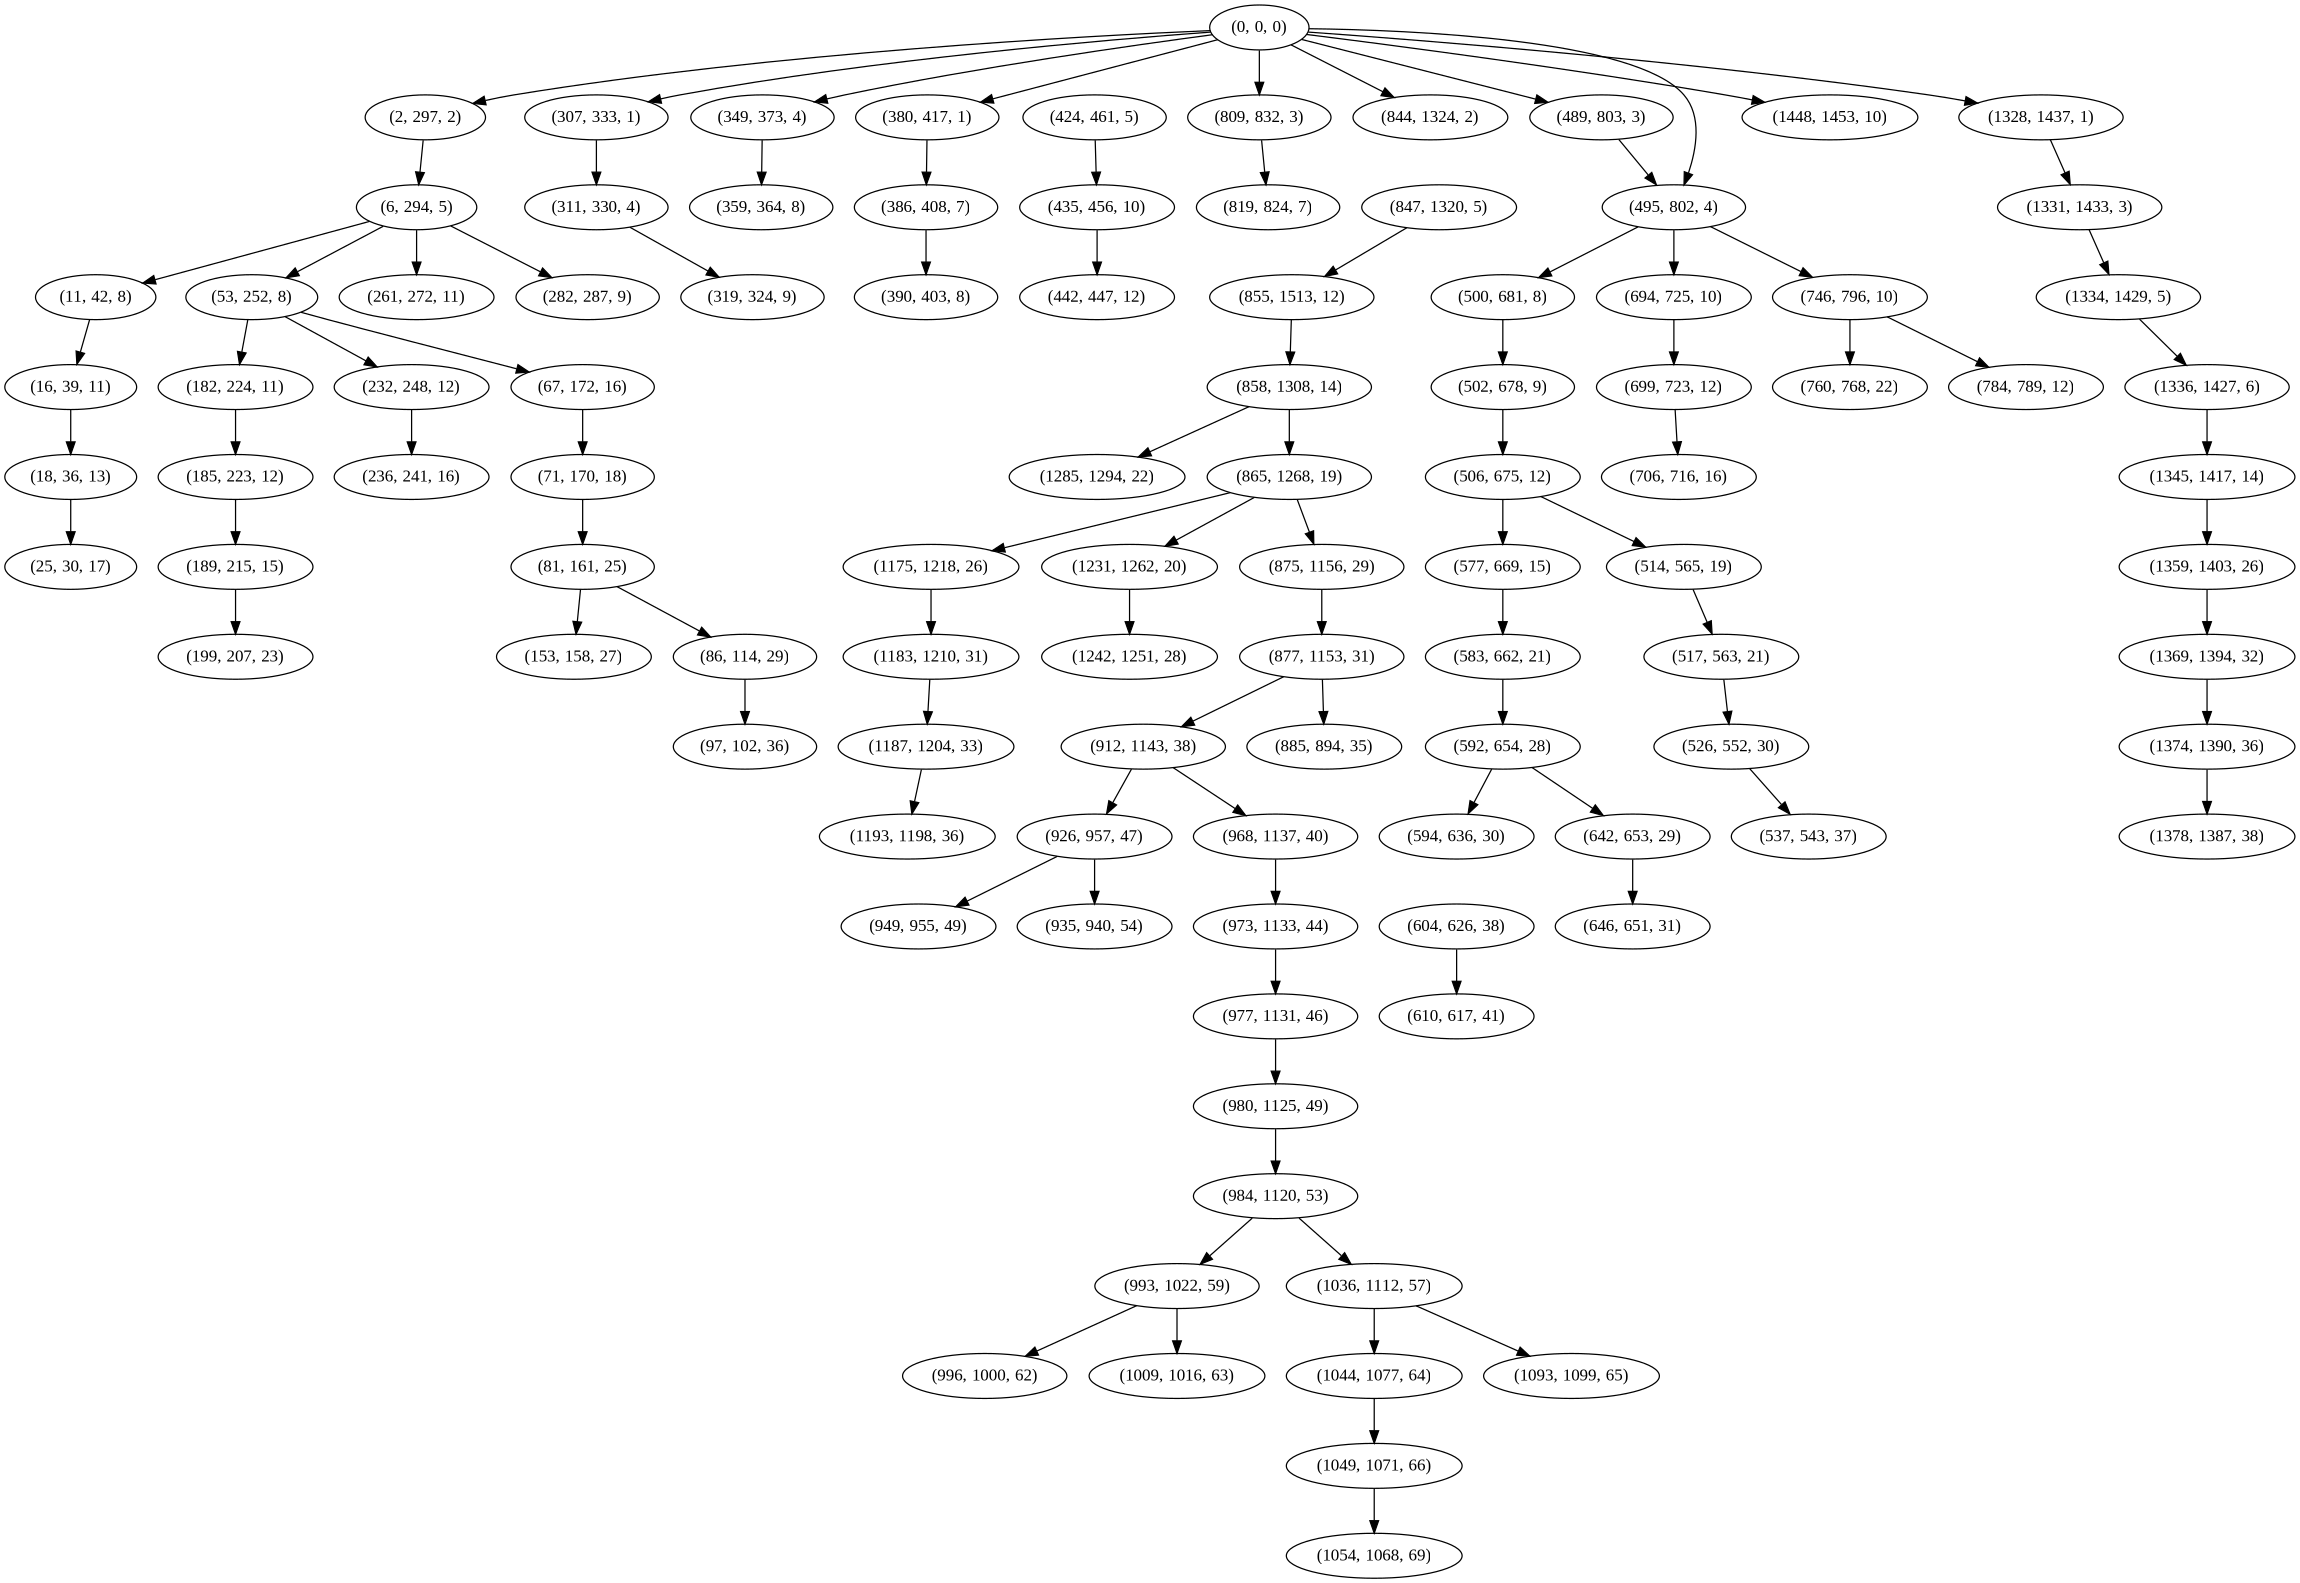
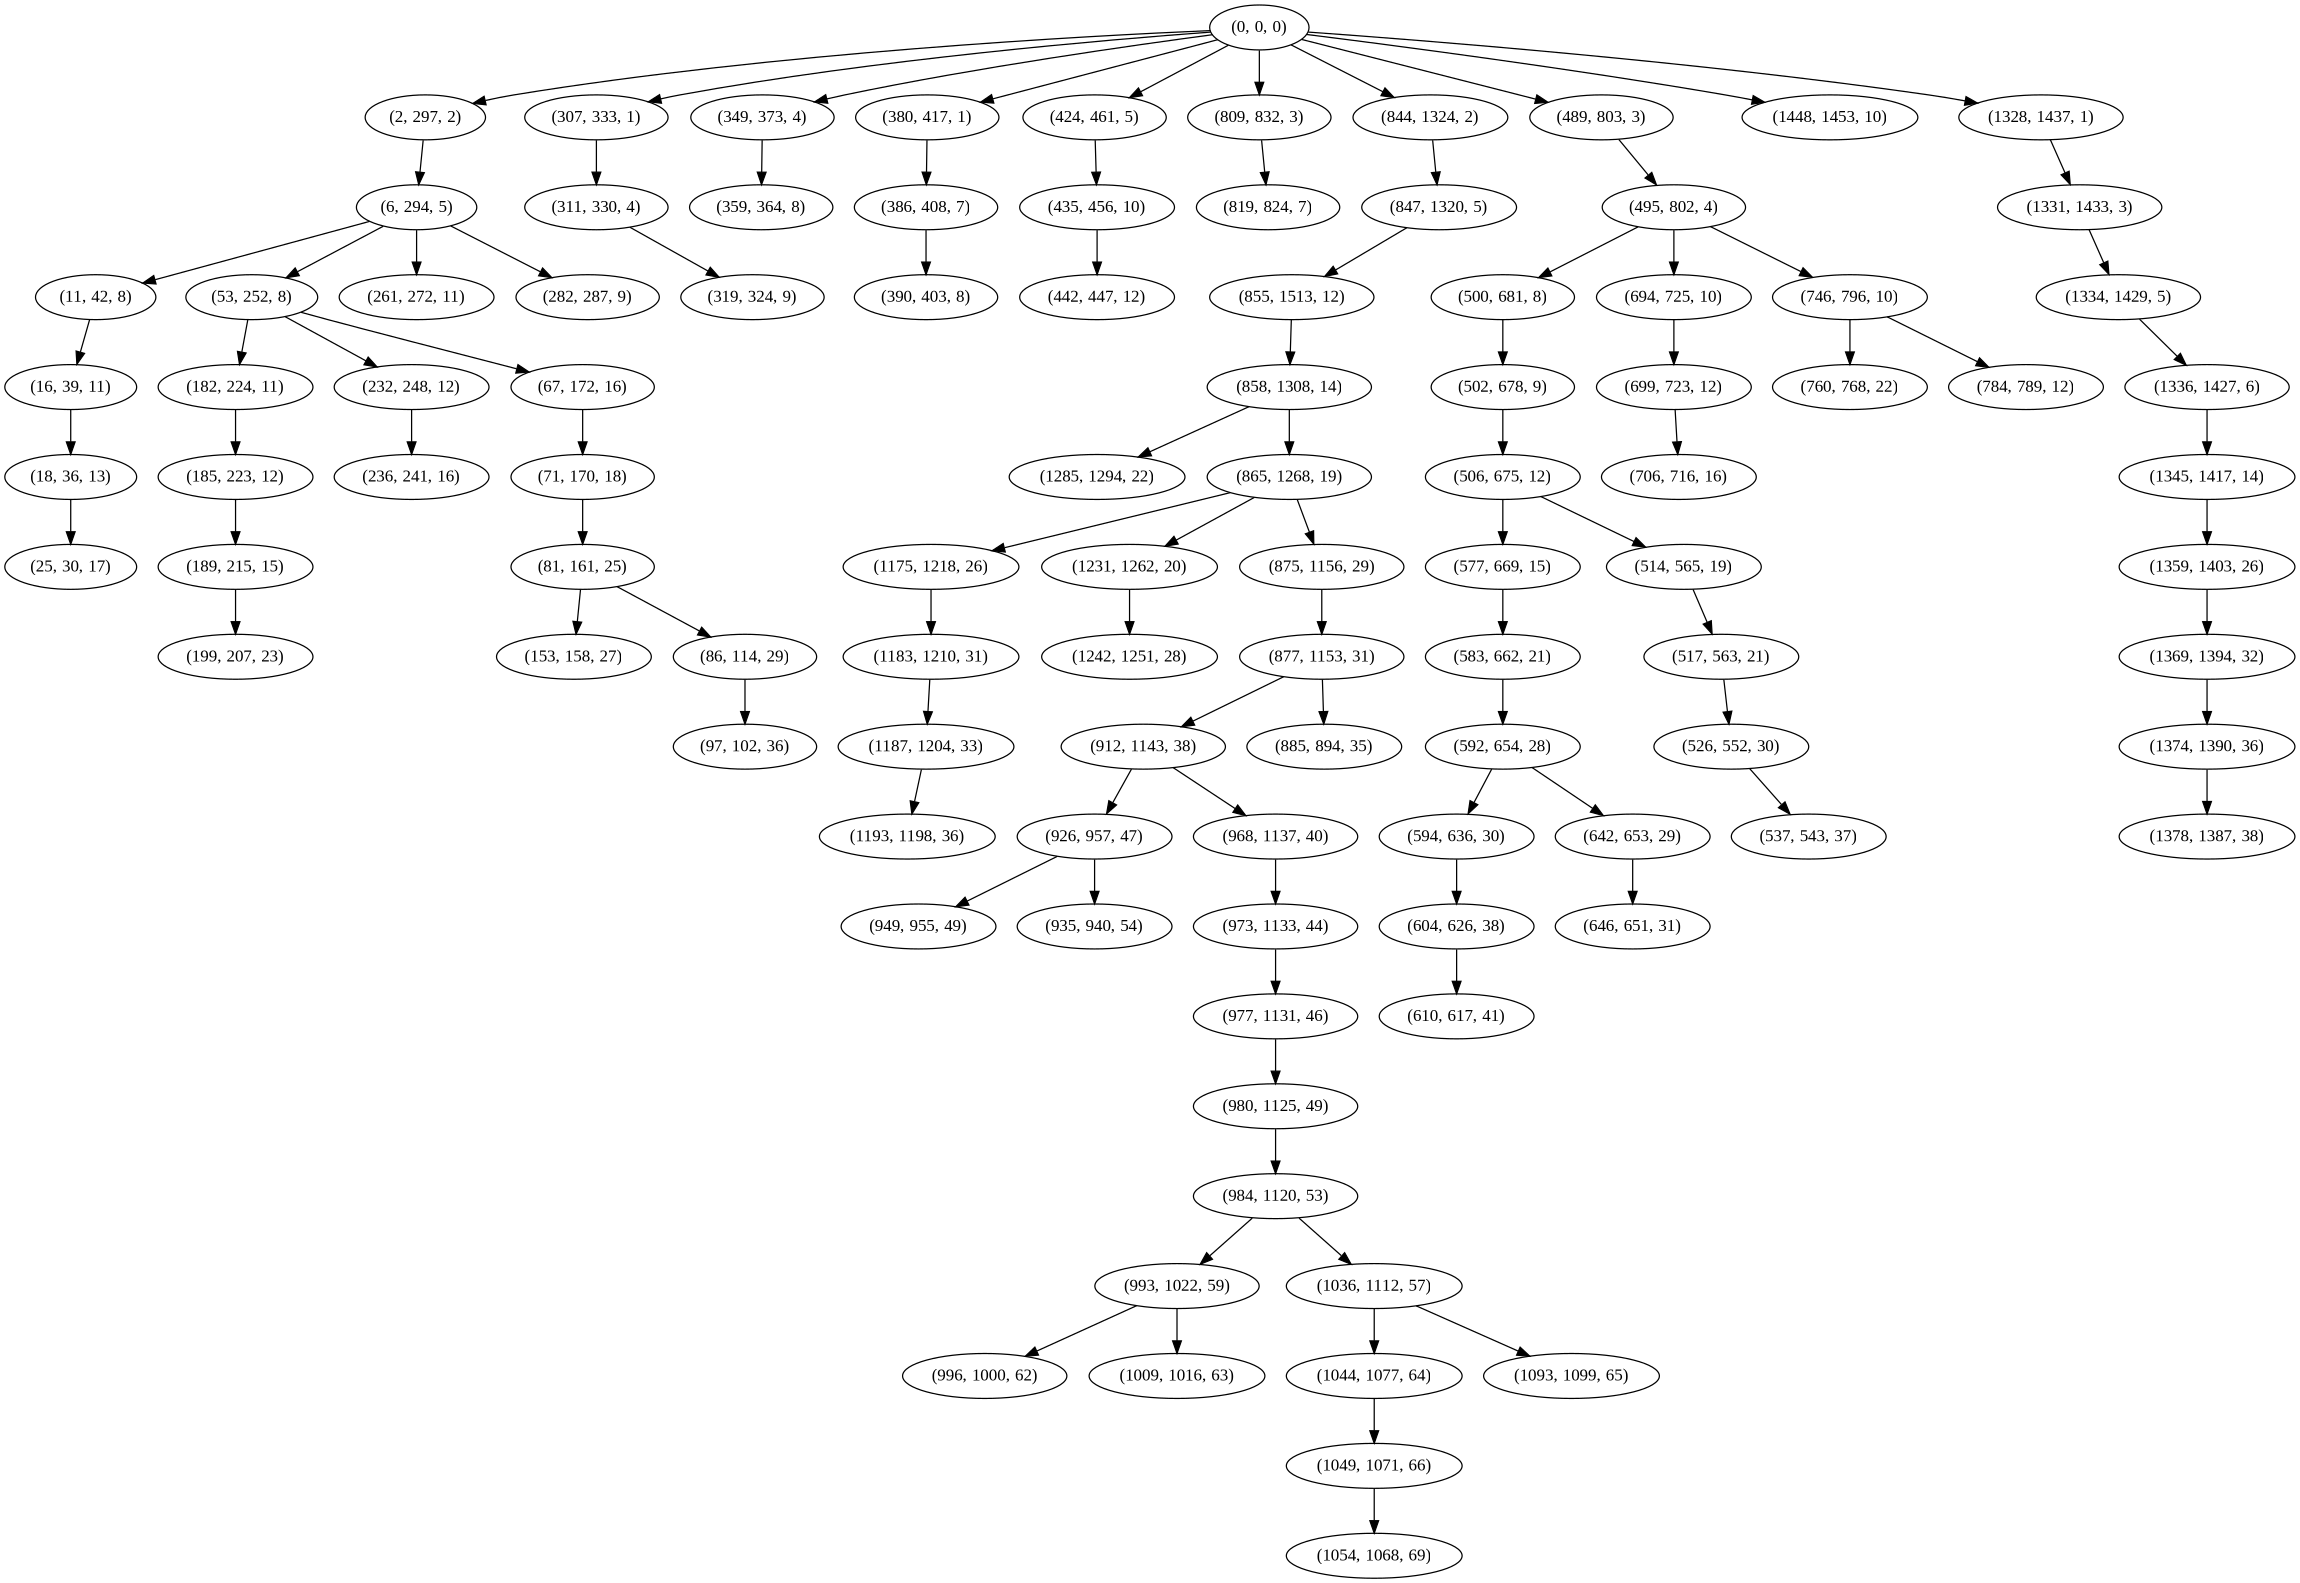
edge "(0, 0, 0)" -> "(495, 802, 4)": now "(0, 0, 0)" -> "(424, 461, 5)"
edge "(844, 1324, 2)" -> "(847, 1320, 5)": added
edge "(594, 636, 30)" -> "(604, 626, 38)": added
